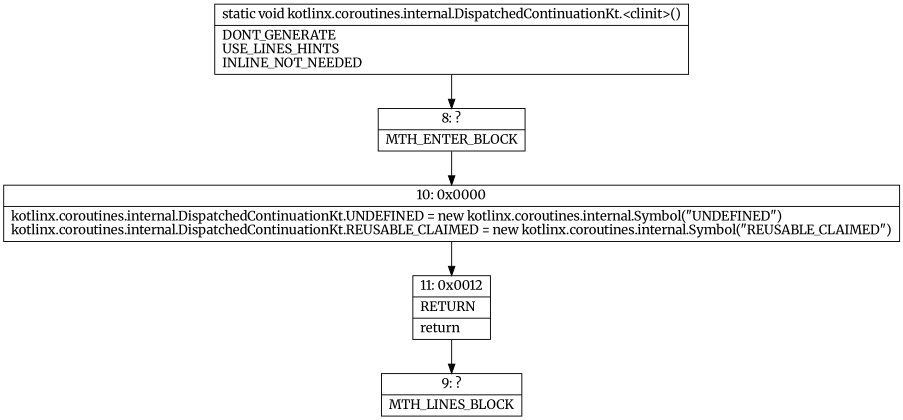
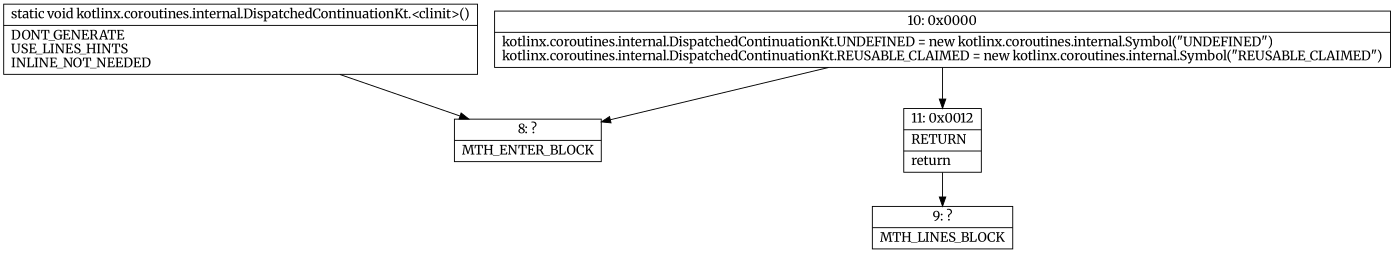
edge "8: ?" -> "10: 0x0000": reversed
